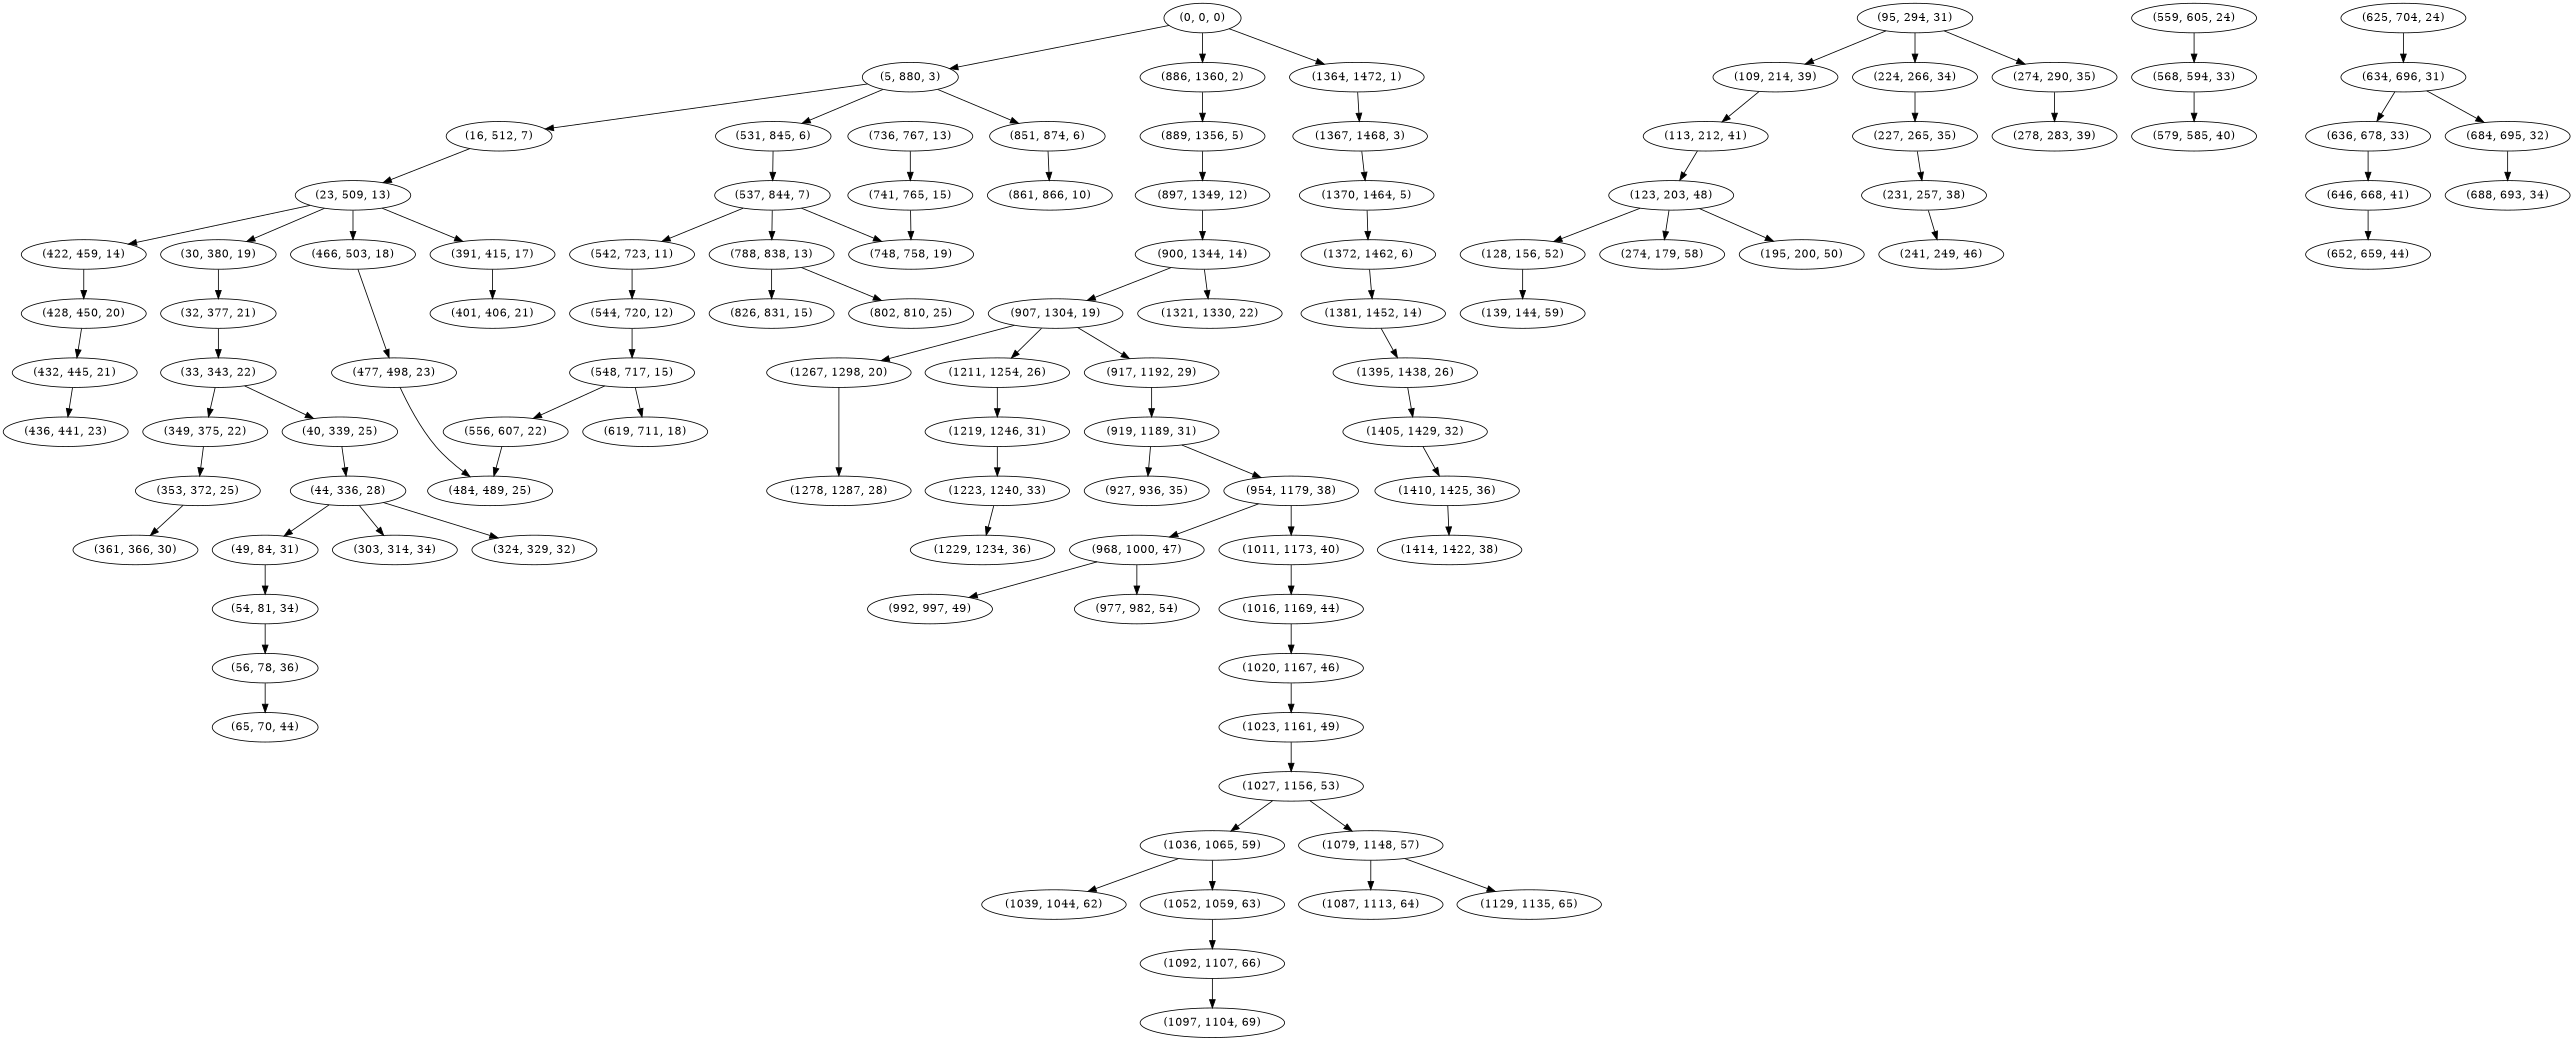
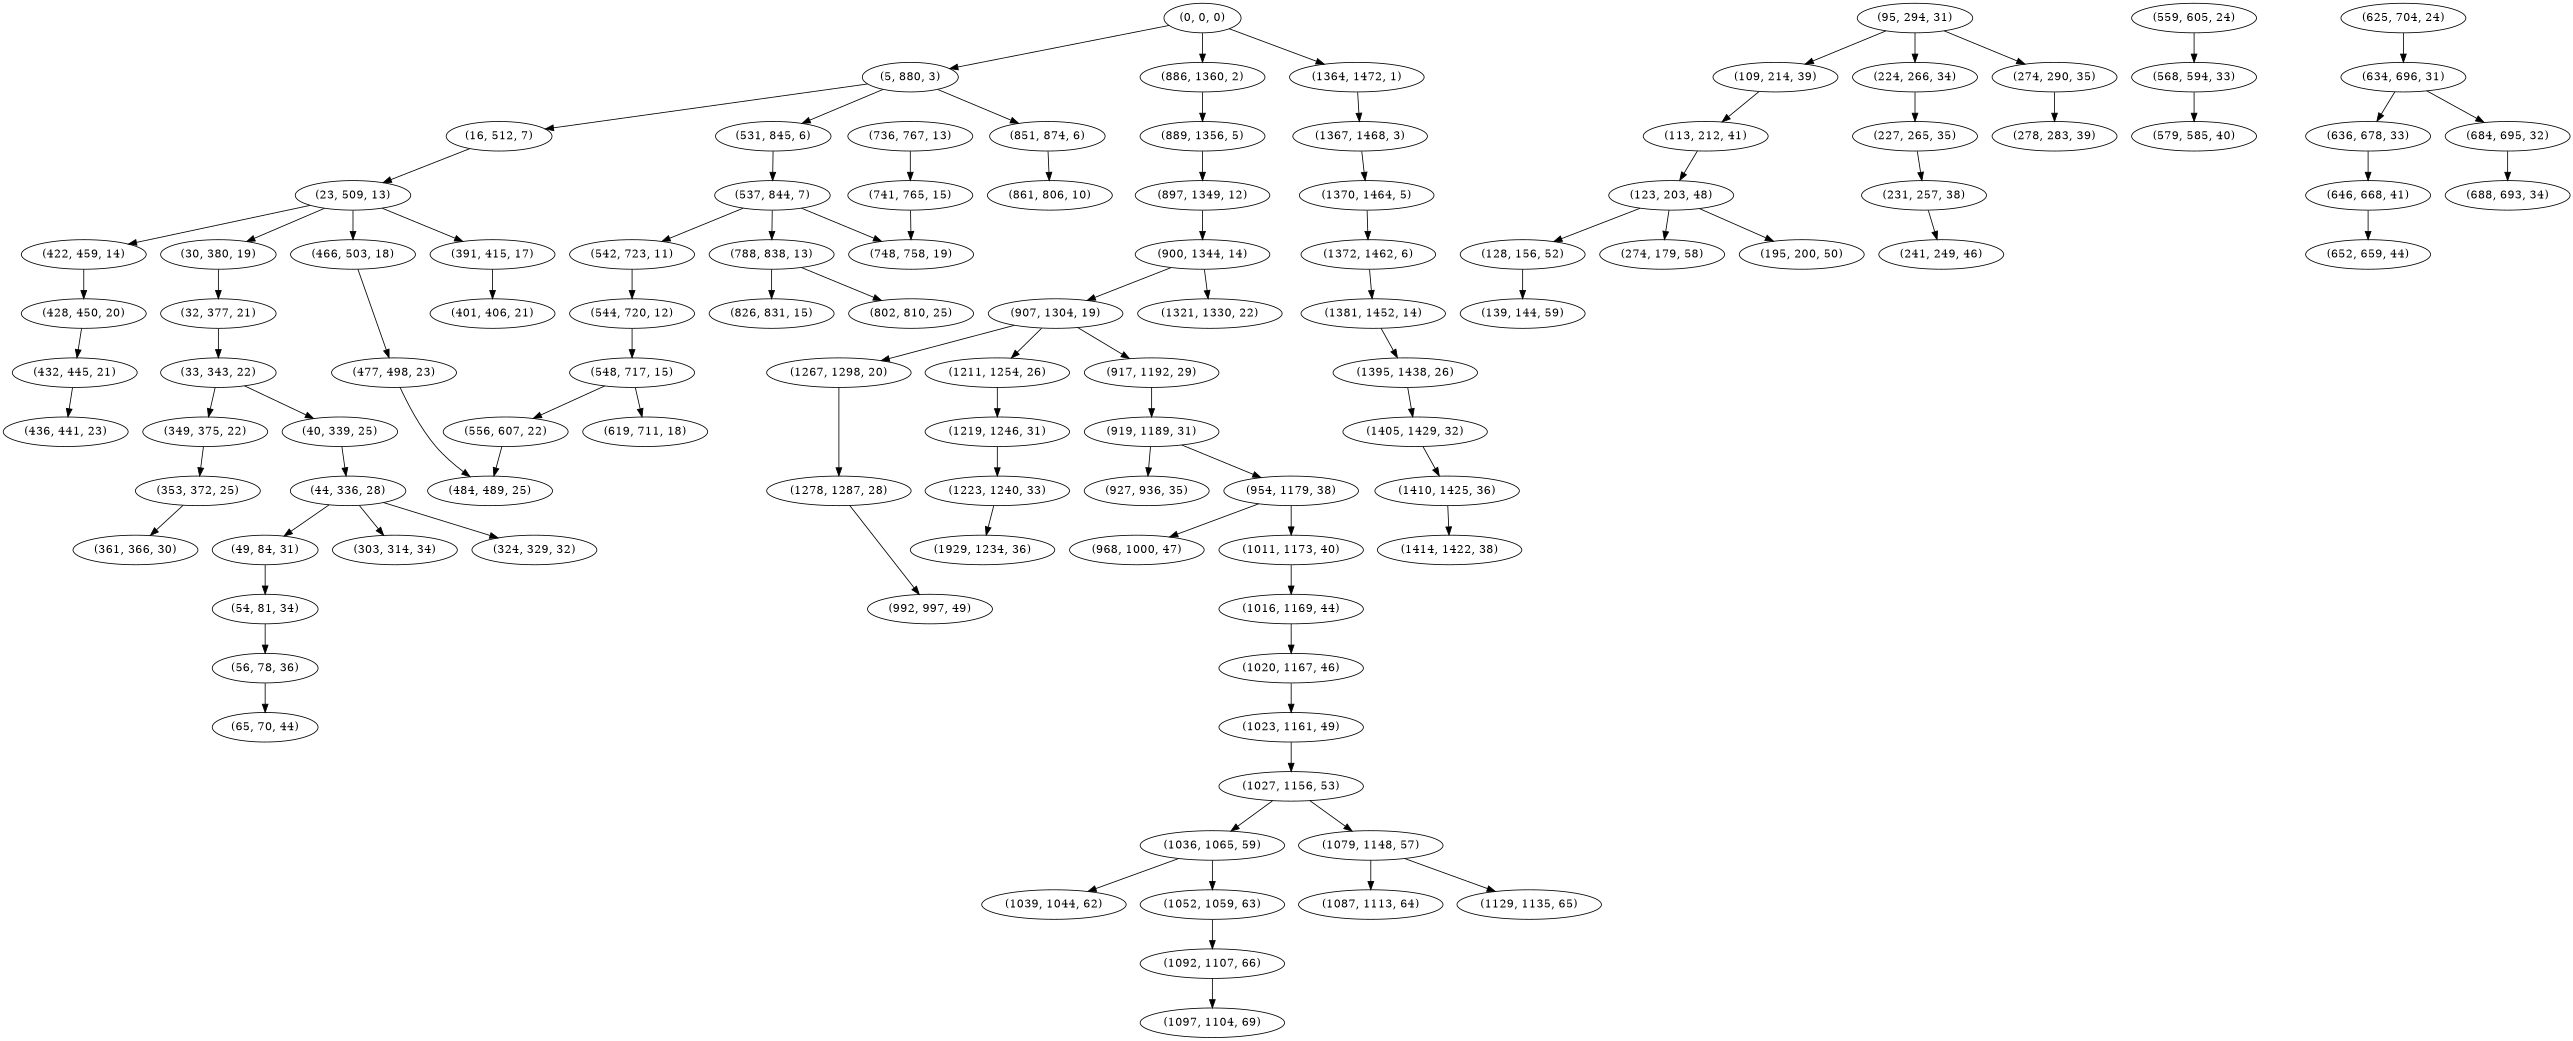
node "(861, 866, 10)": label "(861, 866, 10)" -> "(861, 806, 10)"
node "(1229, 1234, 36)": label "(1229, 1234, 36)" -> "(1929, 1234, 36)"
edge "(968, 1000, 47)" -> "(992, 997, 49)": now "(1278, 1287, 28)" -> "(992, 997, 49)"
node "(977, 982, 54)": removed
